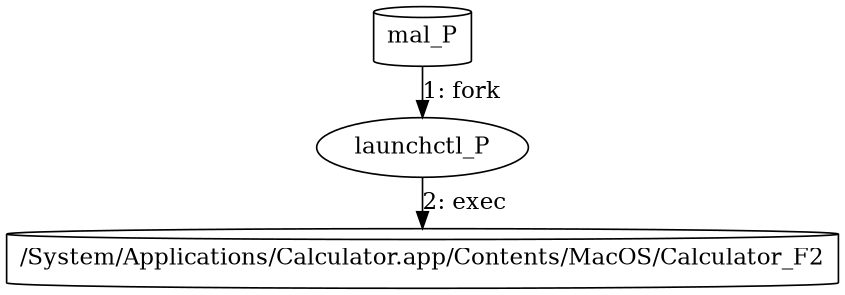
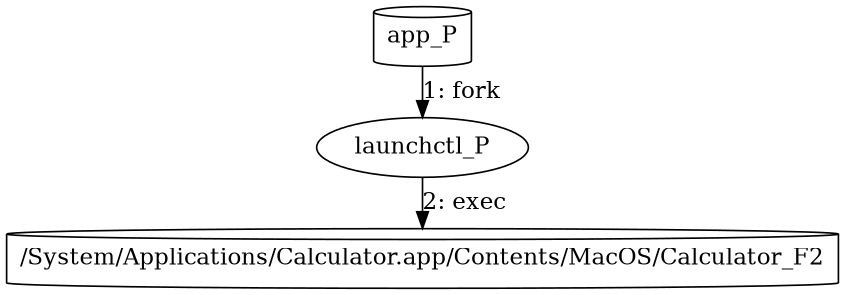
node "mal_P": label "mal_P" -> "app_P"
